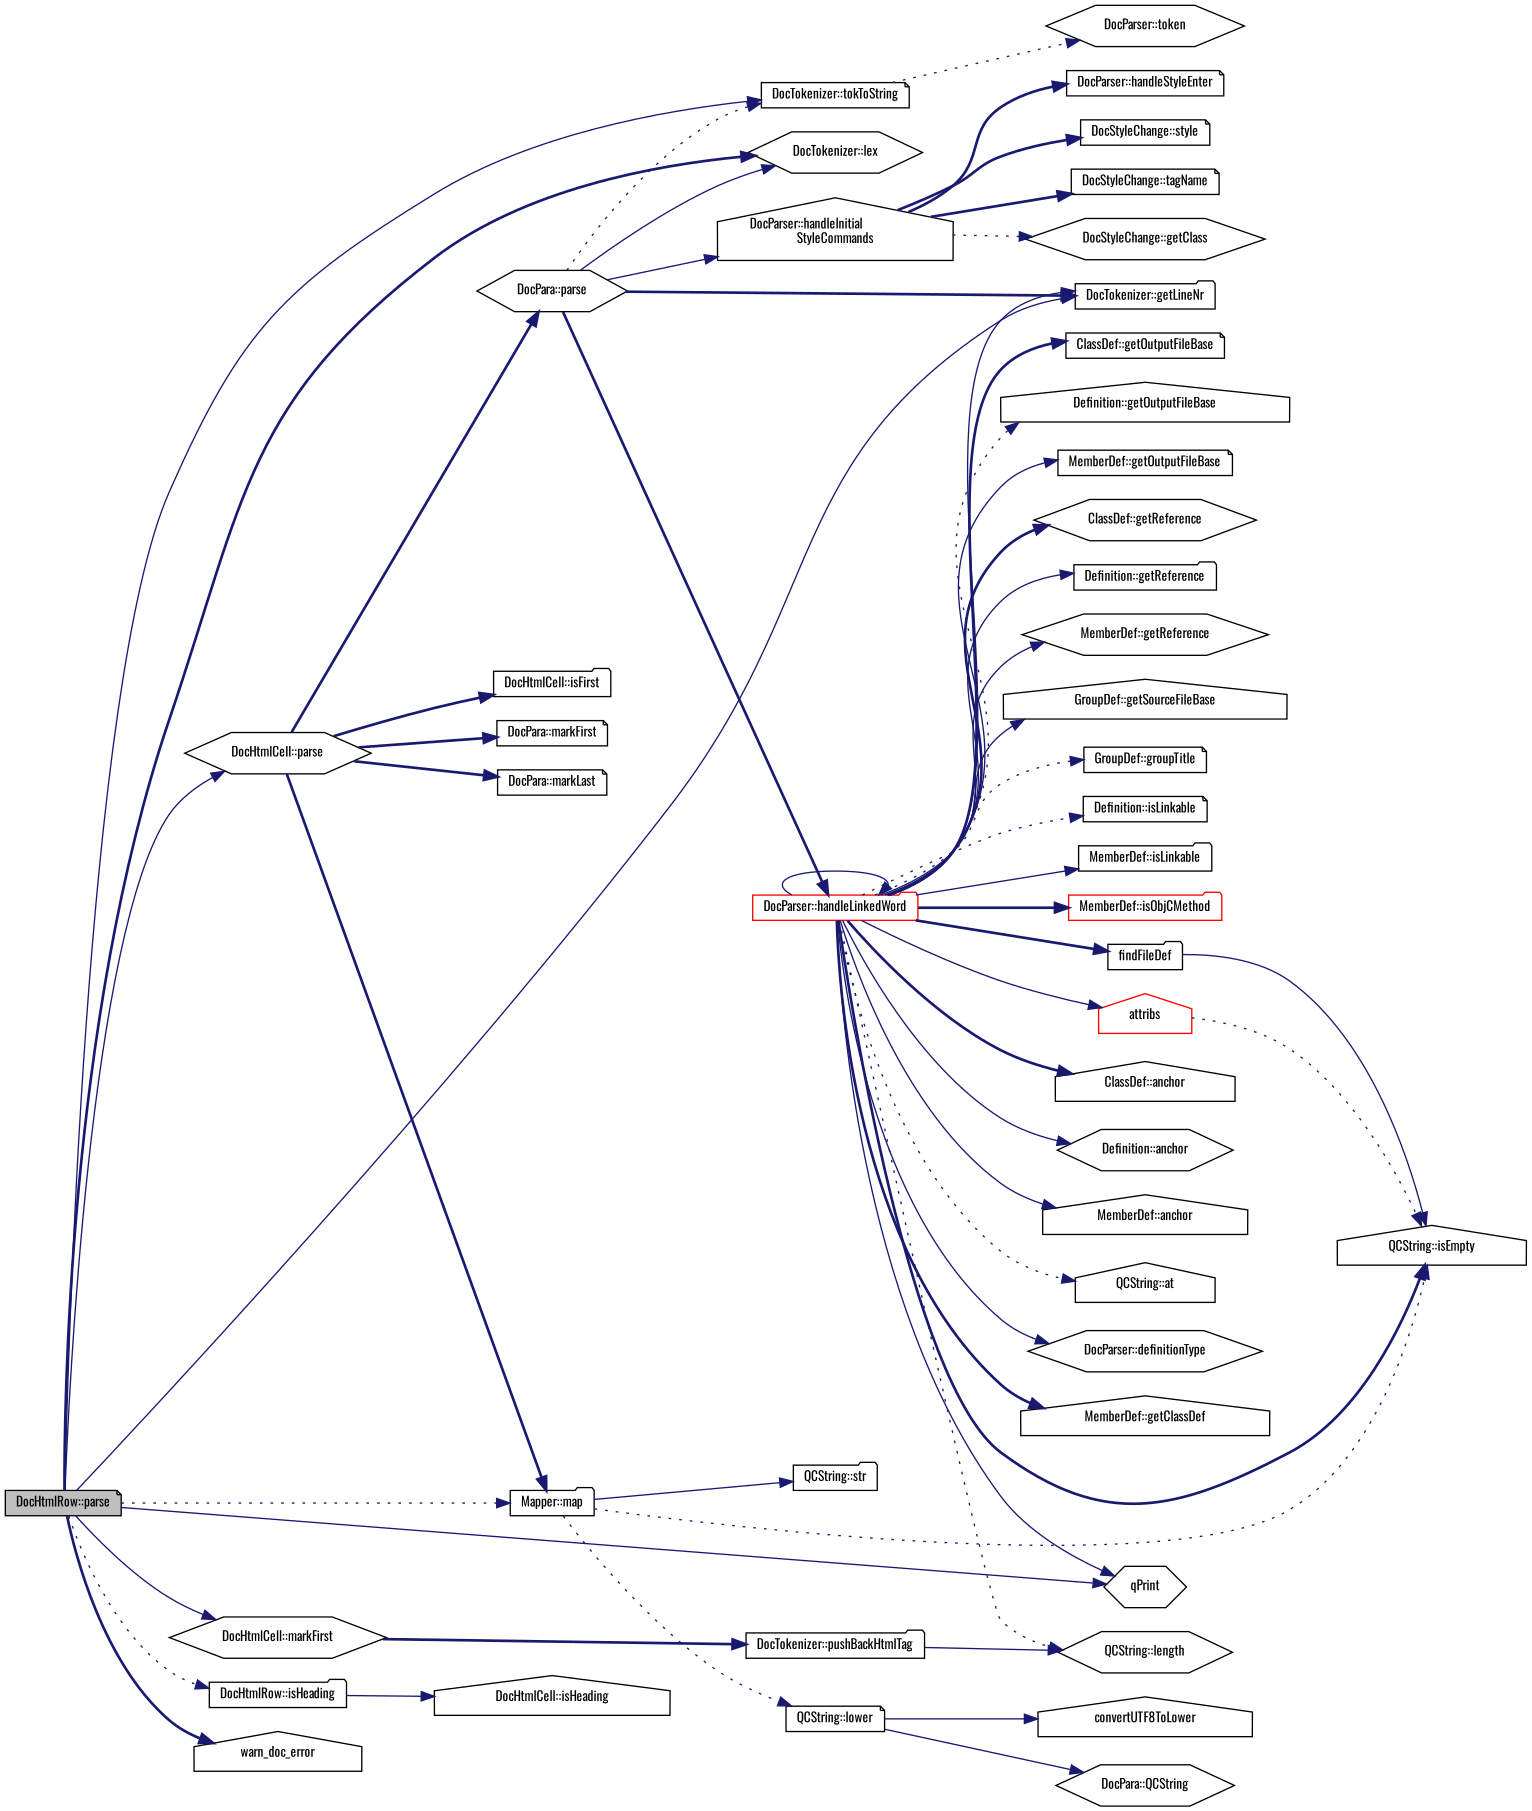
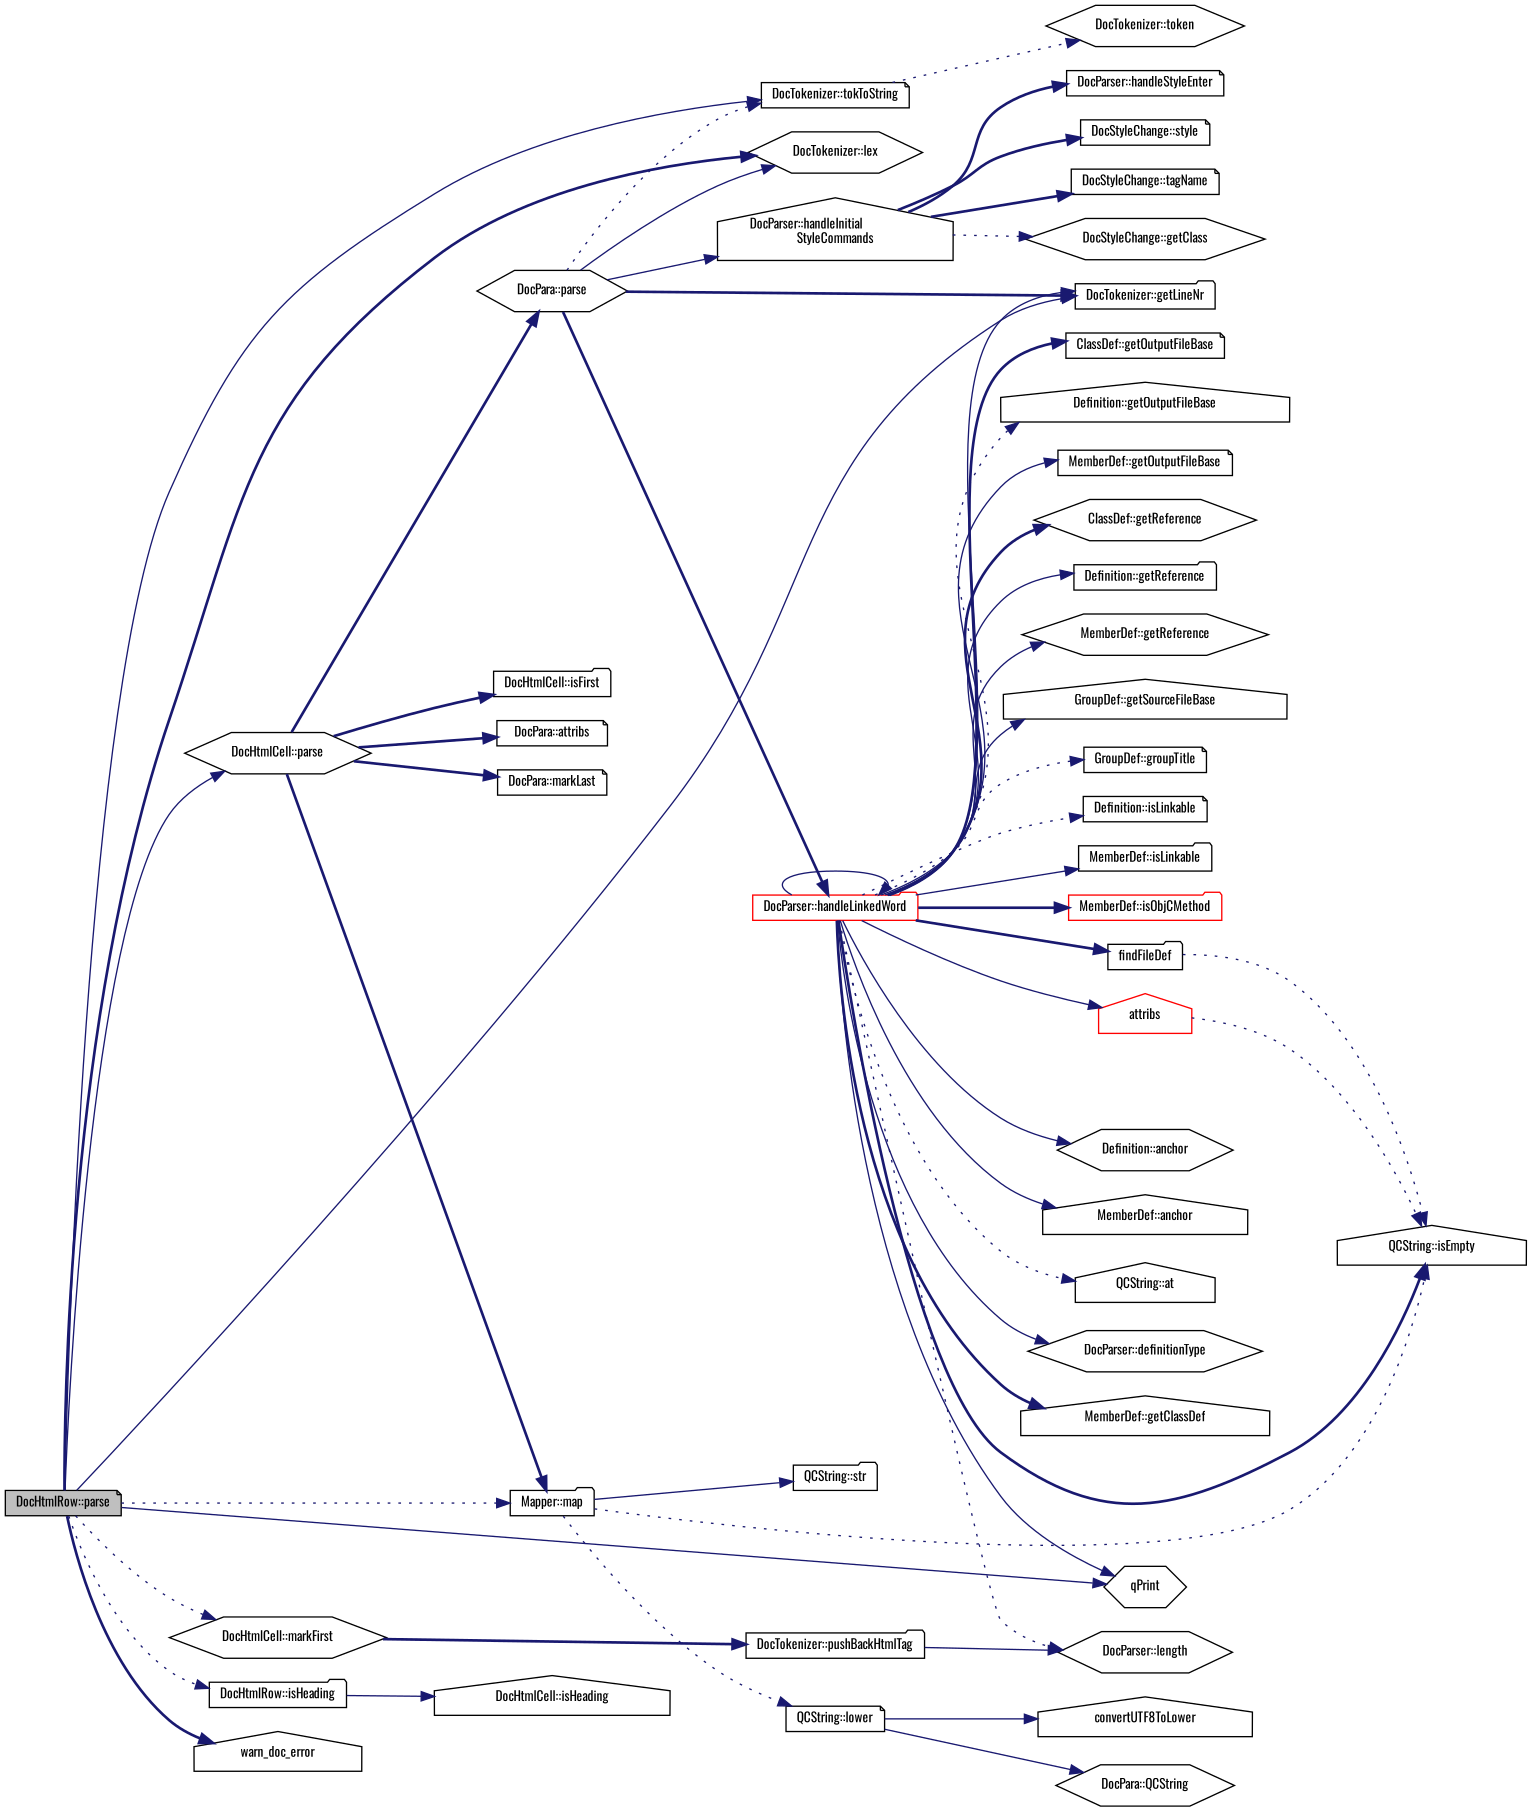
node "DocParser::token": label "DocParser::token" -> "DocTokenizer::token"
node "DocPara::markFirst": label "DocPara::markFirst" -> "DocPara::attribs"
edge "findFileDef" -> "QCString::isEmpty": style solid -> dotted
node "ClassDef::anchor": removed
edge "DocHtmlRow::parse" -> "DocHtmlCell::markFirst": style solid -> dotted
node "QCString::length": label "QCString::length" -> "DocParser::length"
